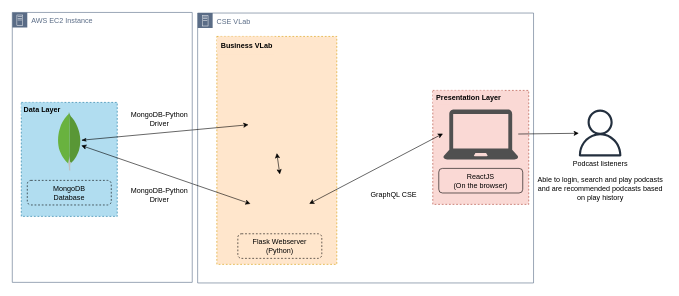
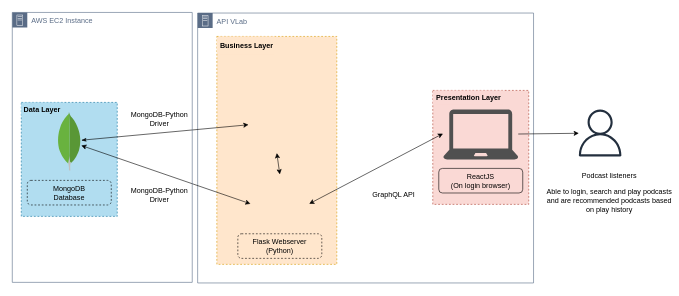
node "CSE VLab": label "CSE VLab" -> "API VLab"
node "Business VLab": label "Business VLab" -> "Business Layer"
node "Podcast listeners Able to login, search and play podcasts and are recommended podcasts based on play history": moved (600, 180) -> (609, 192)
node "ReactJS (On the browser)": label "ReactJS (On the browser)" -> "ReactJS (On login browser)"
node "GraphQL CSE": label "GraphQL CSE" -> "GraphQL API"
